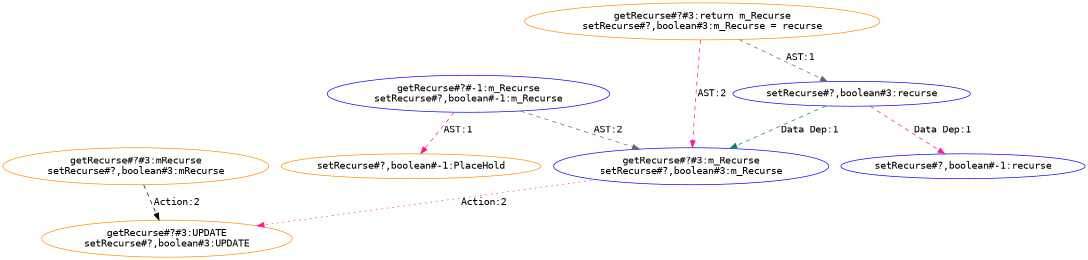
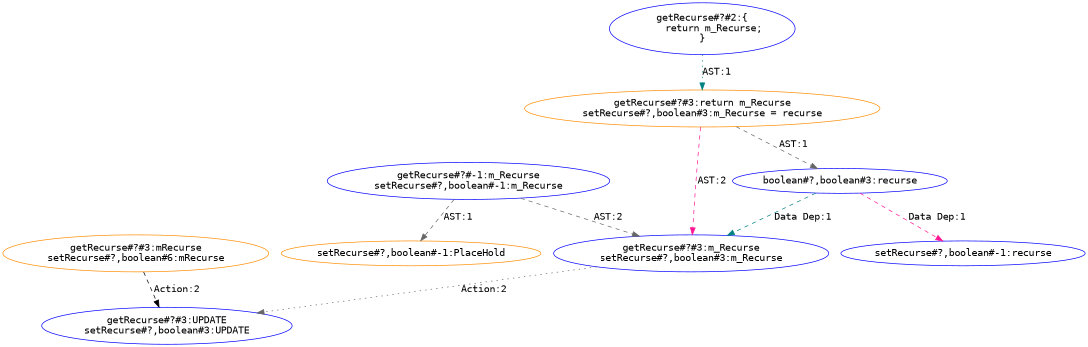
node "getRecurse#?#2:{ return m_Recurse; }": added
node "setRecurse#?,boolean#3:recurse": label "setRecurse#?,boolean#3:recurse" -> "boolean#?,boolean#3:recurse"
edge "getRecurse#?#-1:m_Recurse setRecurse#?,boolean#-1:m_Recurse" -> "setRecurse#?,boolean#-1:PlaceHold": color deeppink -> gray40
node "getRecurse#?#3:mRecurse setRecurse#?,boolean#3:mRecurse": label "getRecurse#?#3:mRecurse setRecurse#?,boolean#3:mRecurse" -> "getRecurse#?#3:mRecurse setRecurse#?,boolean#6:mRecurse"
edge "getRecurse#?#3:m_Recurse setRecurse#?,boolean#3:m_Recurse" -> "getRecurse#?#3:UPDATE setRecurse#?,boolean#3:UPDATE": color deeppink -> gray40
node "getRecurse#?#3:UPDATE setRecurse#?,boolean#3:UPDATE": color darkorange -> blue
